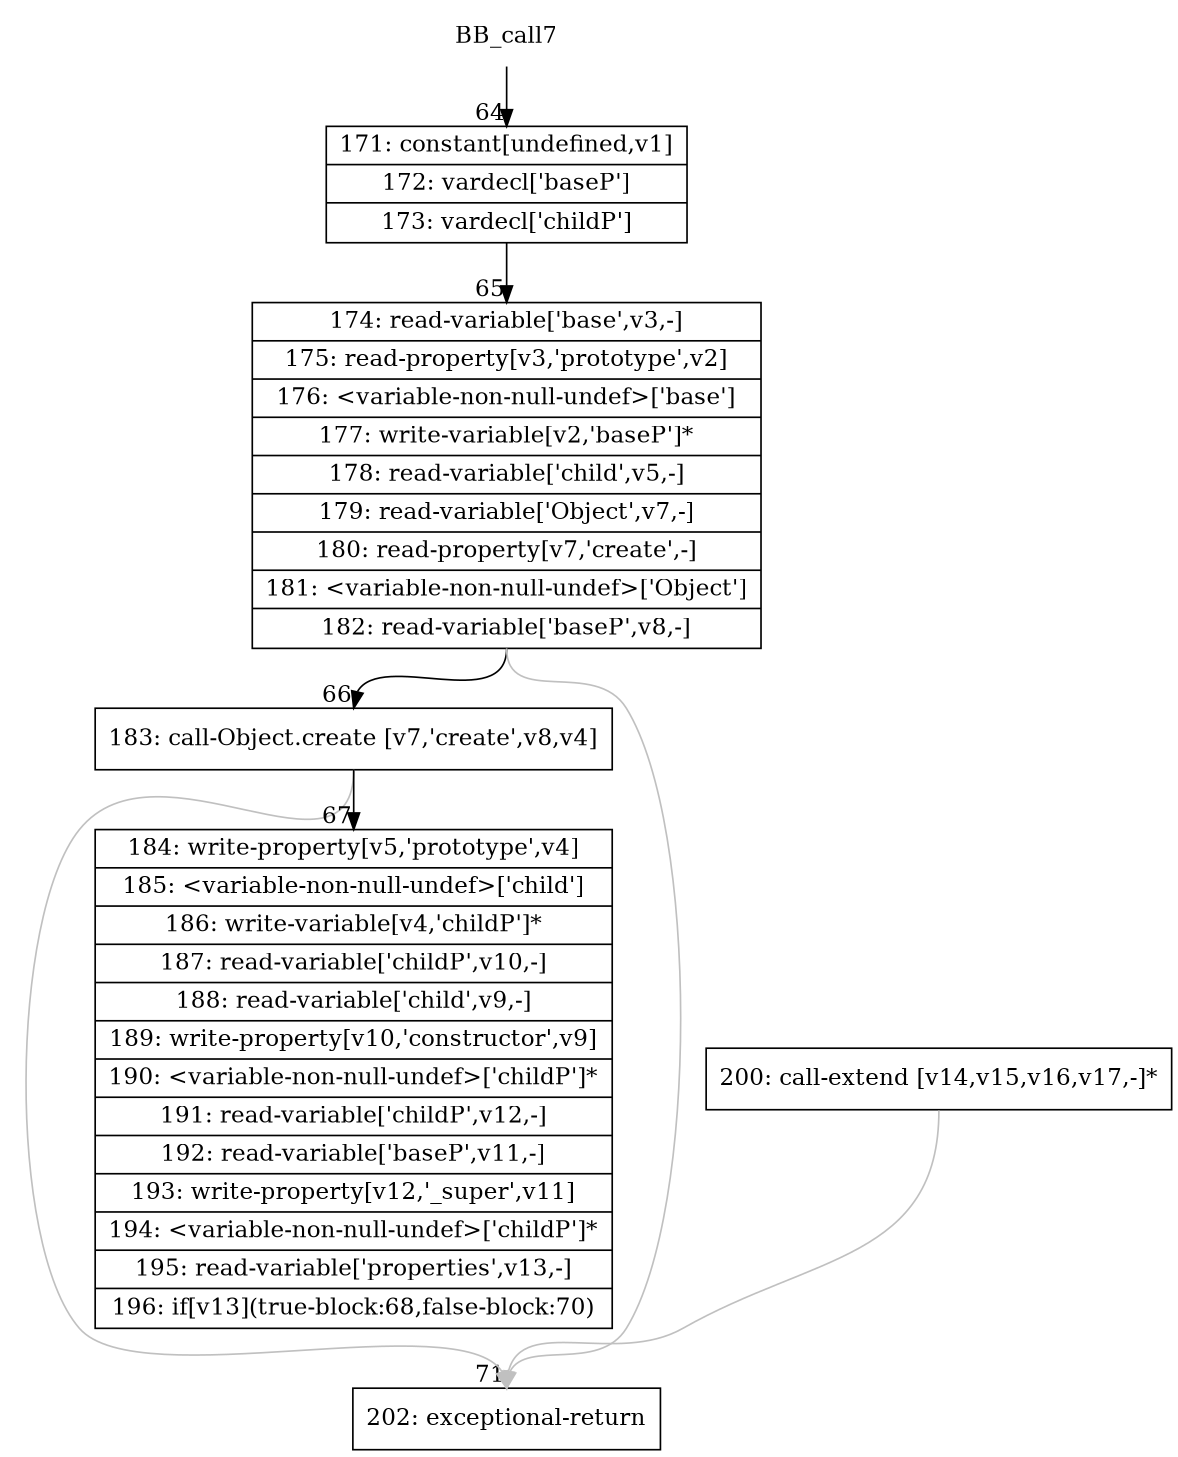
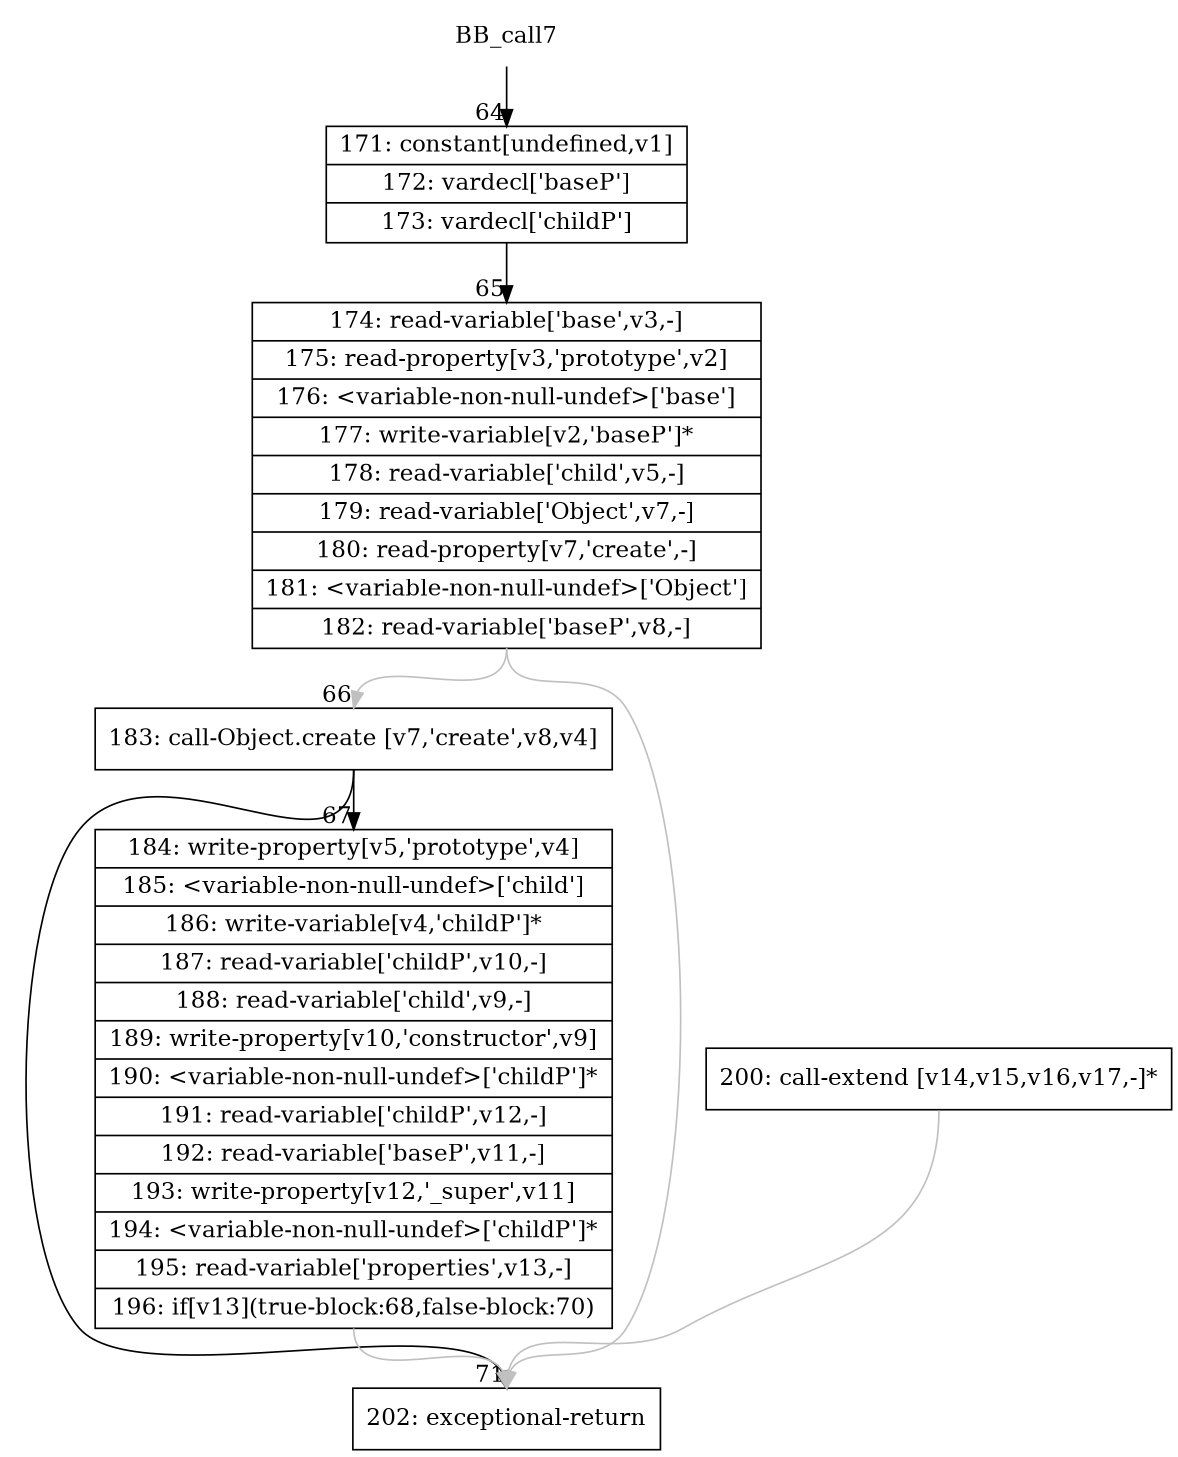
edge "174: read-variable['base',v3,-]" -> "183: call-Object.create [v7,'create',v8,v4]": color black -> gray
edge "183: call-Object.create [v7,'create',v8,v4]" -> "202: exceptional-return": color gray -> black
edge "184: write-property[v5,'prototype',v4]" -> "202: exceptional-return": added
